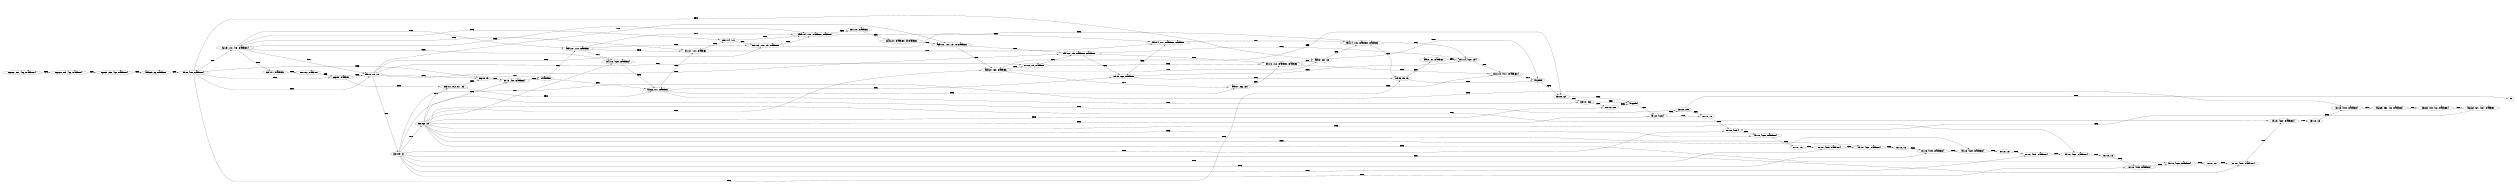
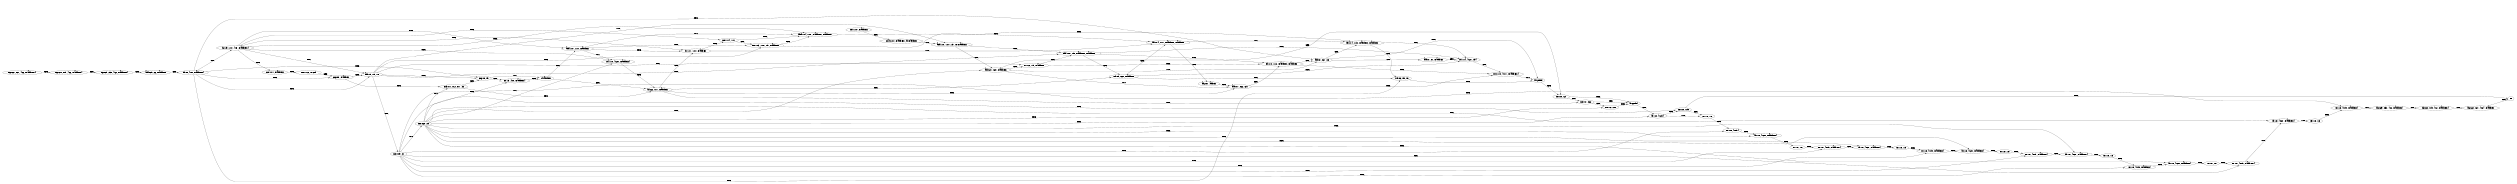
edge "bfxil w14 , w10 , # address , # address" -> "mov w10 , # address": removed, label "CFG"
edge "sub x2 , x9 , x8" -> "add x1 , x1 , # address": now "add x0 , x21 , x8" -> "add x1 , x1 , # address"
node "mov w12 , # address": label "mov w12 , # address" -> "mov w12 , # csel"
node "adrp x1 , address": added
edge "ldp x22 , x21 , [ sp ] , # address" -> "str w8 , [ x19 ]": now "ldp x22 , x21 , [ sp ] , # address" -> "ret"
